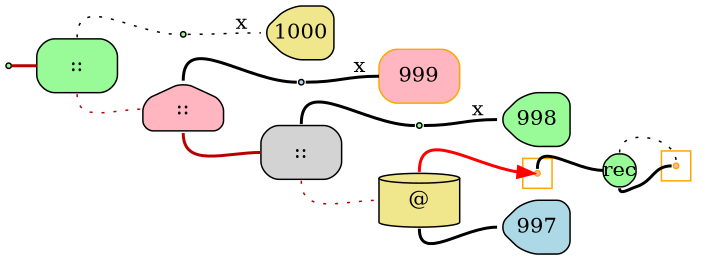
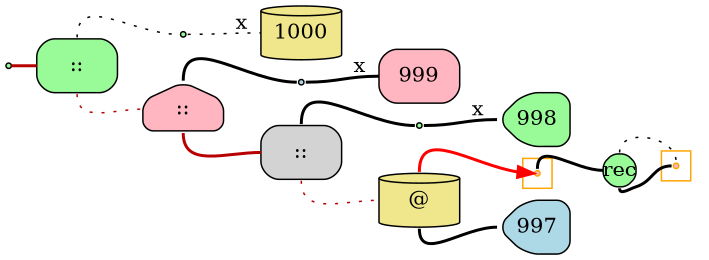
node "1000": shape house -> cylinder
node "999": color orange -> #000000
